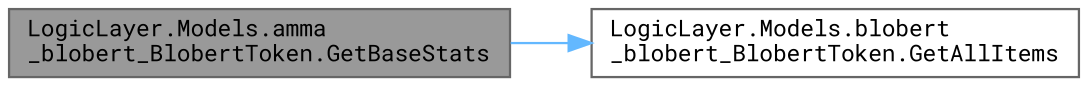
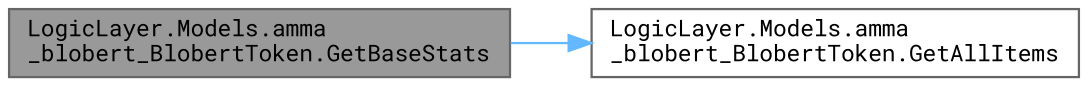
node "LogicLayer.Models.blobert _blobert_BlobertToken.GetAllItems": label "LogicLayer.Models.blobert _blobert_BlobertToken.GetAllItems" -> "LogicLayer.Models.amma _blobert_BlobertToken.GetAllItems"
